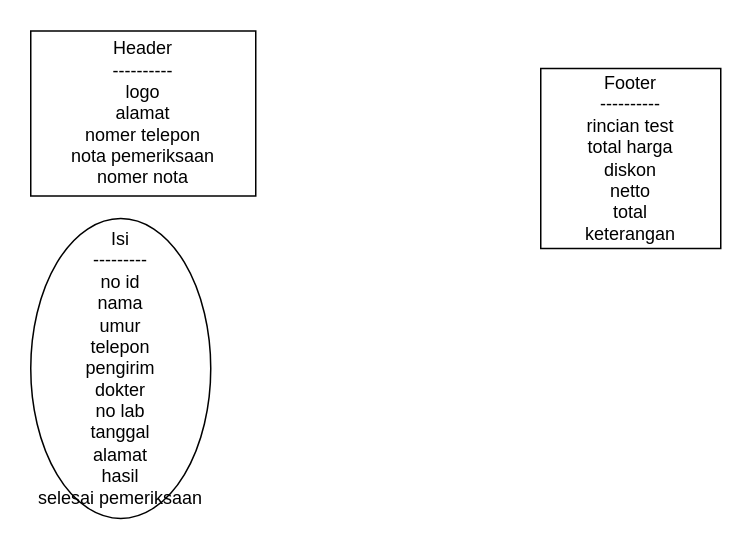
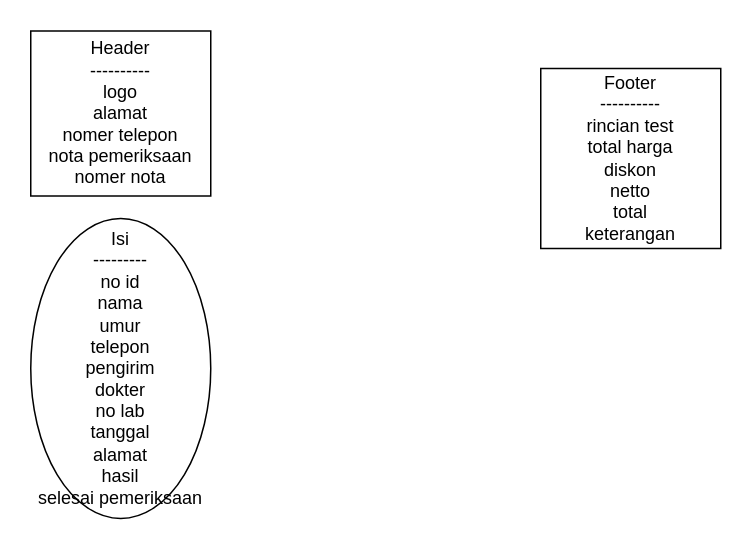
node "Header ---------- logo alamat nomer telepon nota pemeriksaan nomer nota": size 225x165 -> 180x165
